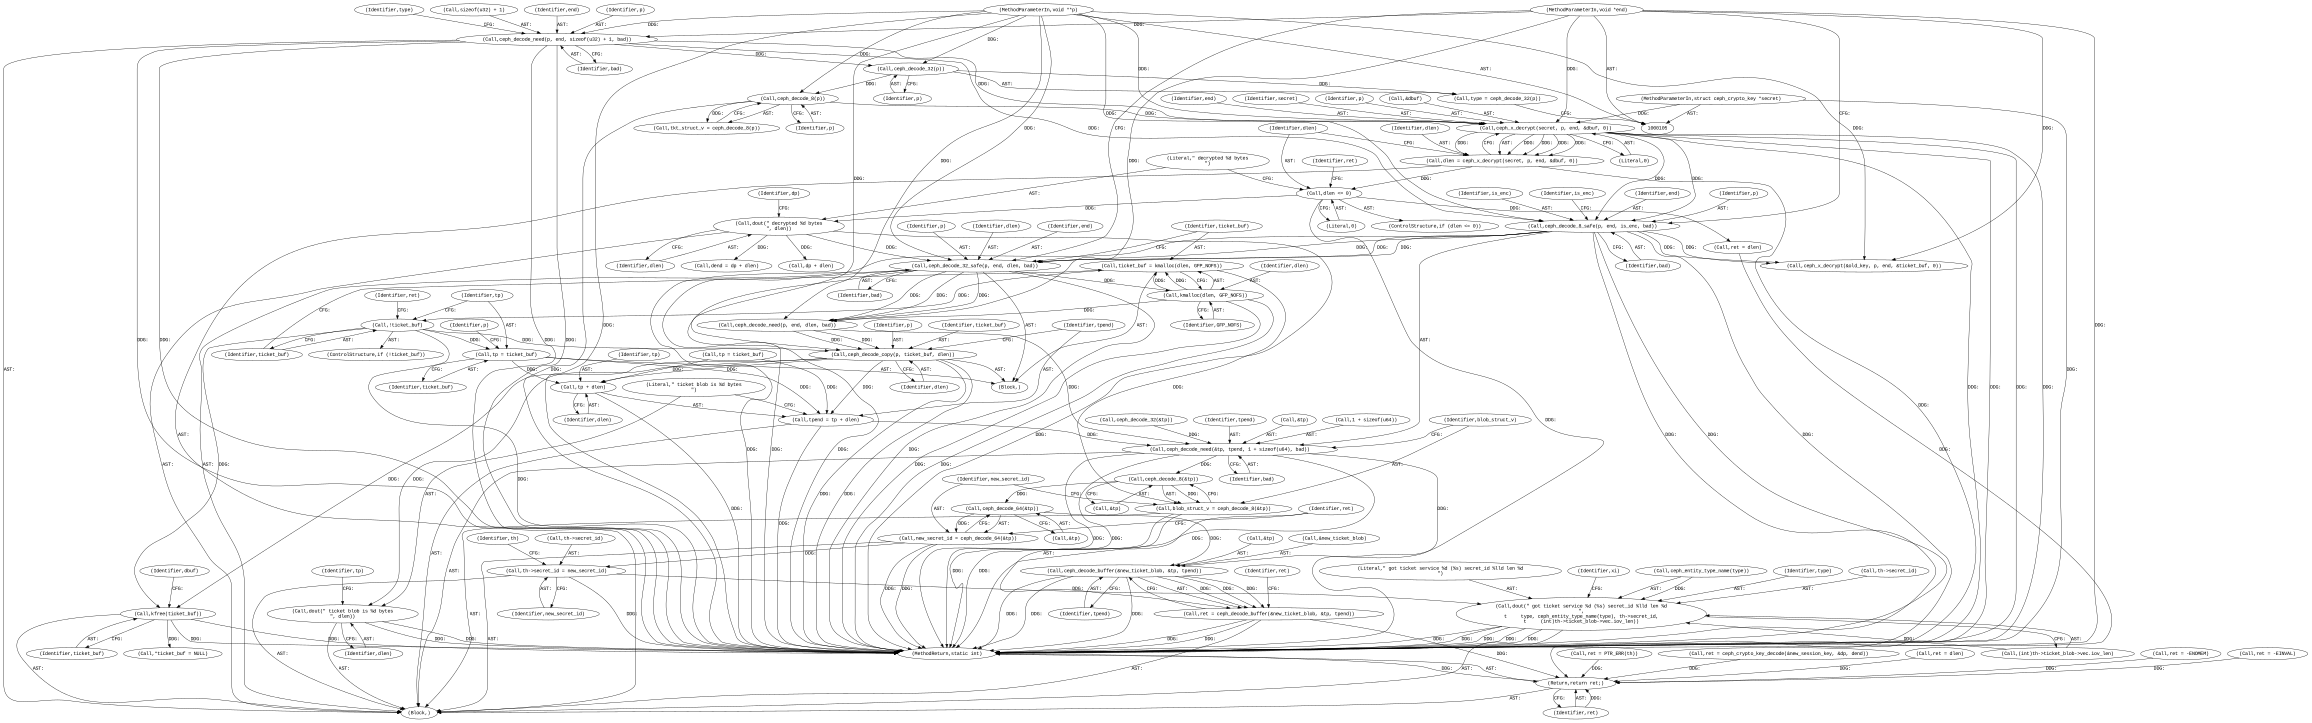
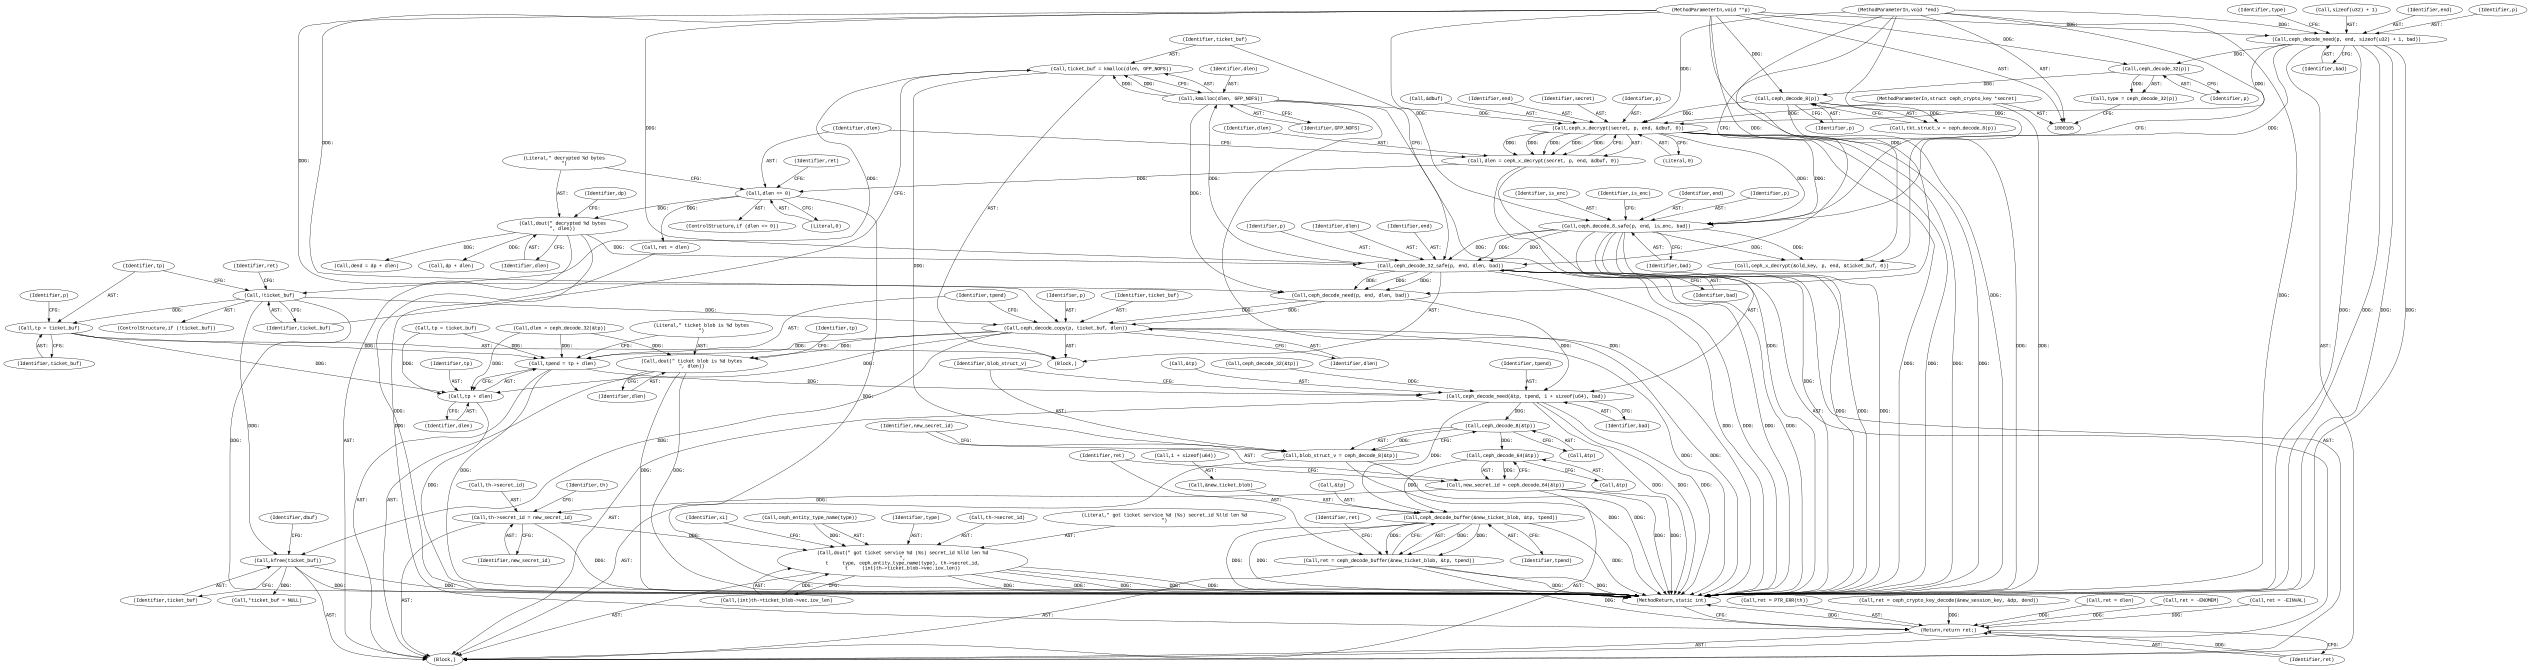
edge "(MethodParameterIn,void *end)" -> "(Call,ceph_decode_8_safe(p, end, is_enc, bad))": label "CFG: " -> "DDG: "
edge "(MethodParameterIn,void **p)" -> "(Call,ceph_x_decrypt(secret, p, end, &dbuf, 0))": now "(Call,kmalloc(dlen, GFP_NOFS))" -> "(Call,ceph_x_decrypt(secret, p, end, &dbuf, 0))"
edge "(MethodParameterIn,void *end)" -> "(Call,ceph_x_decrypt(&old_key, p, end, &ticket_buf, 0))": label "DDG: " -> "CFG: "
node "(Call,dlen = ceph_decode_32(&tp))": added
edge "(Call,tpend = tp + dlen)" -> "(Call,tp + dlen)": added, label "CFG:"
edge "(Call,1 + sizeof(u64))" -> "(Call,ceph_decode_need(&tp, tpend, 1 + sizeof(u64), bad))": now "(Call,1 + sizeof(u64))" -> "(Call,&new_ticket_blob)"
edge "(MethodReturn,static int)" -> "(Return,return ret;)": label "AST: " -> "CFG: "
edge "(Call,ret = PTR_ERR(th))" -> "(Return,return ret;)": label "DDG: " -> "AST: "
